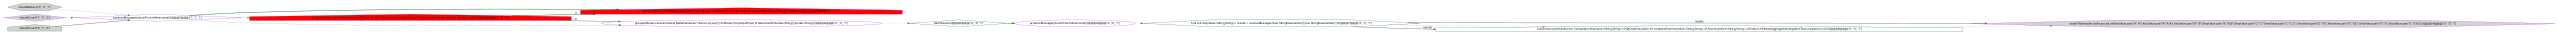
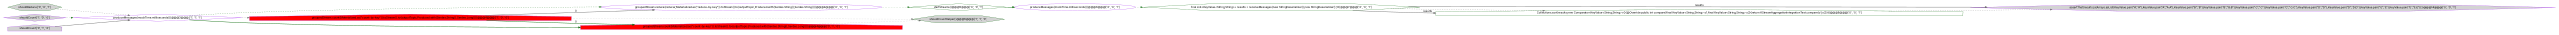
node "shouldCountHelper()@@@5@@@['1', '1', '0']": added
node "shouldCount['0', '1', '0']": color darkgreen -> purple
